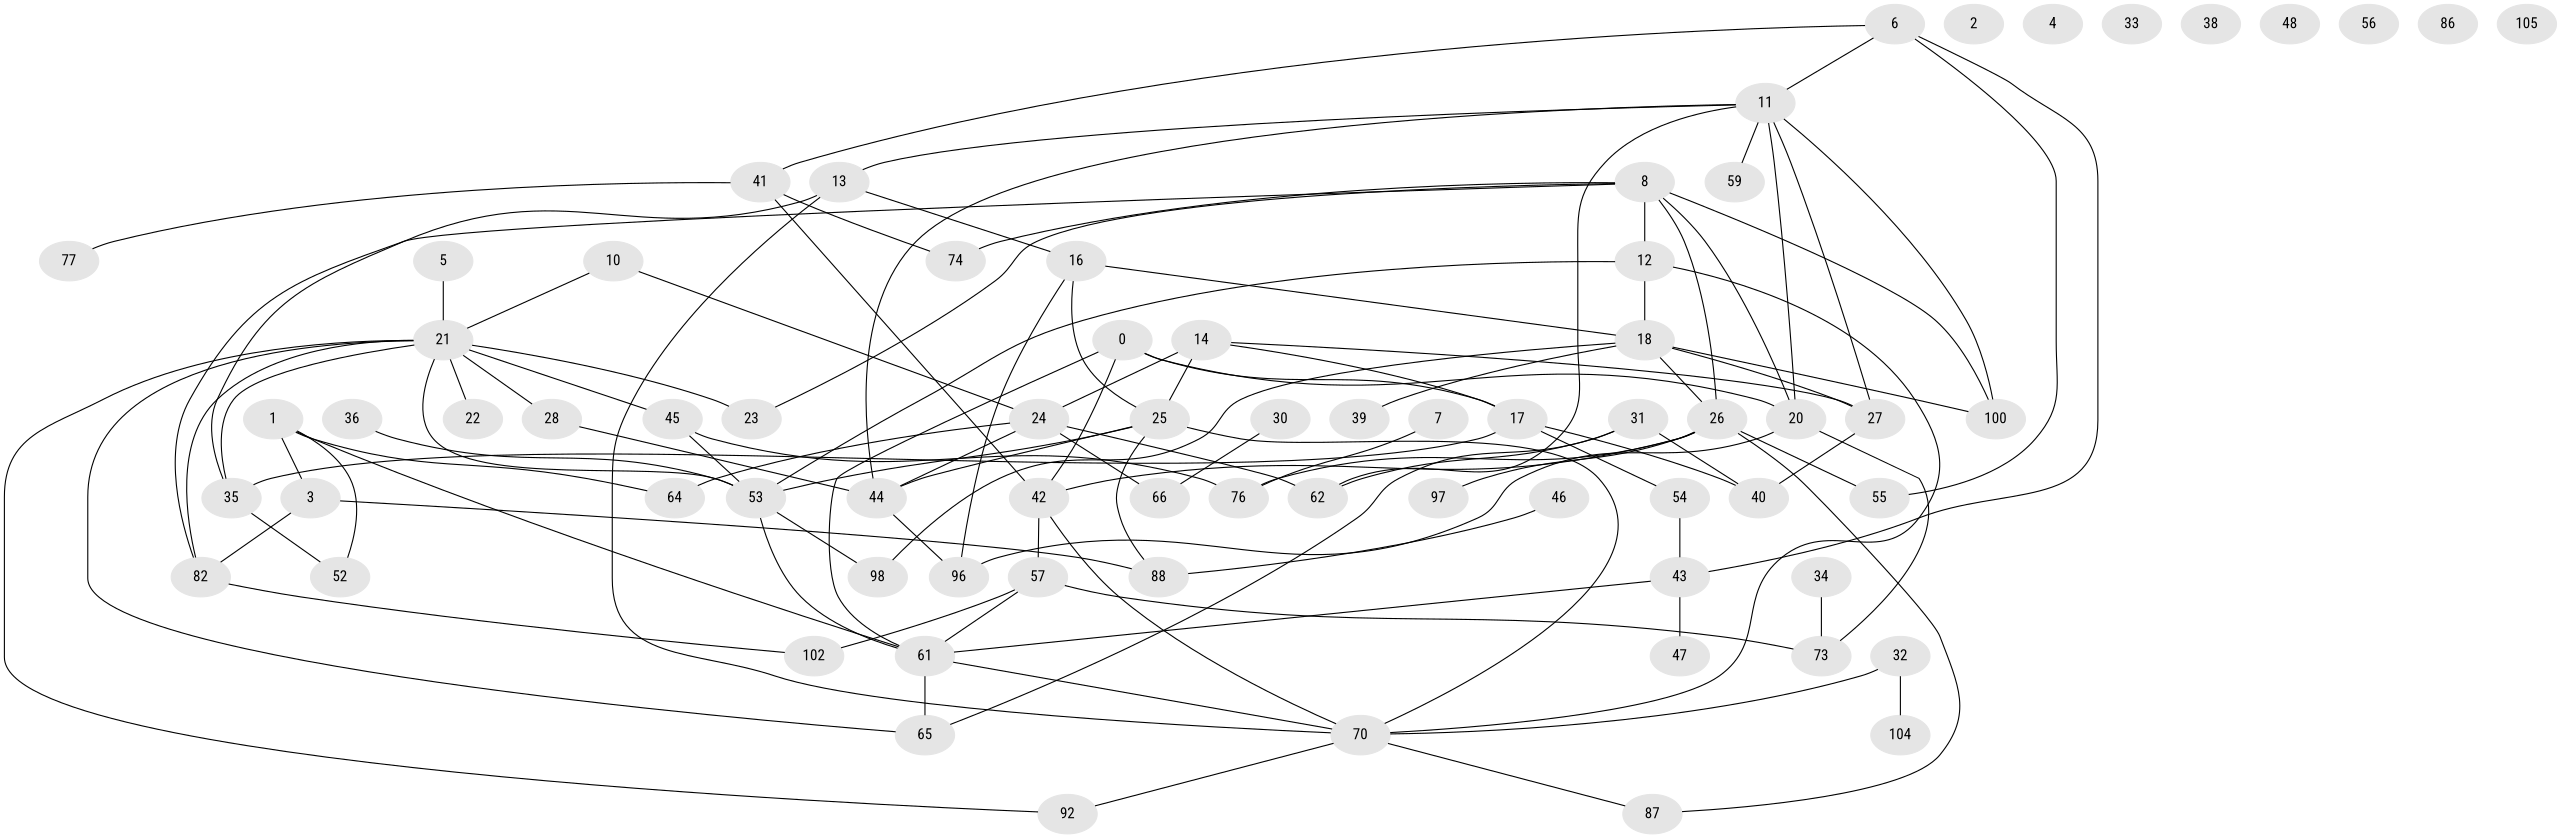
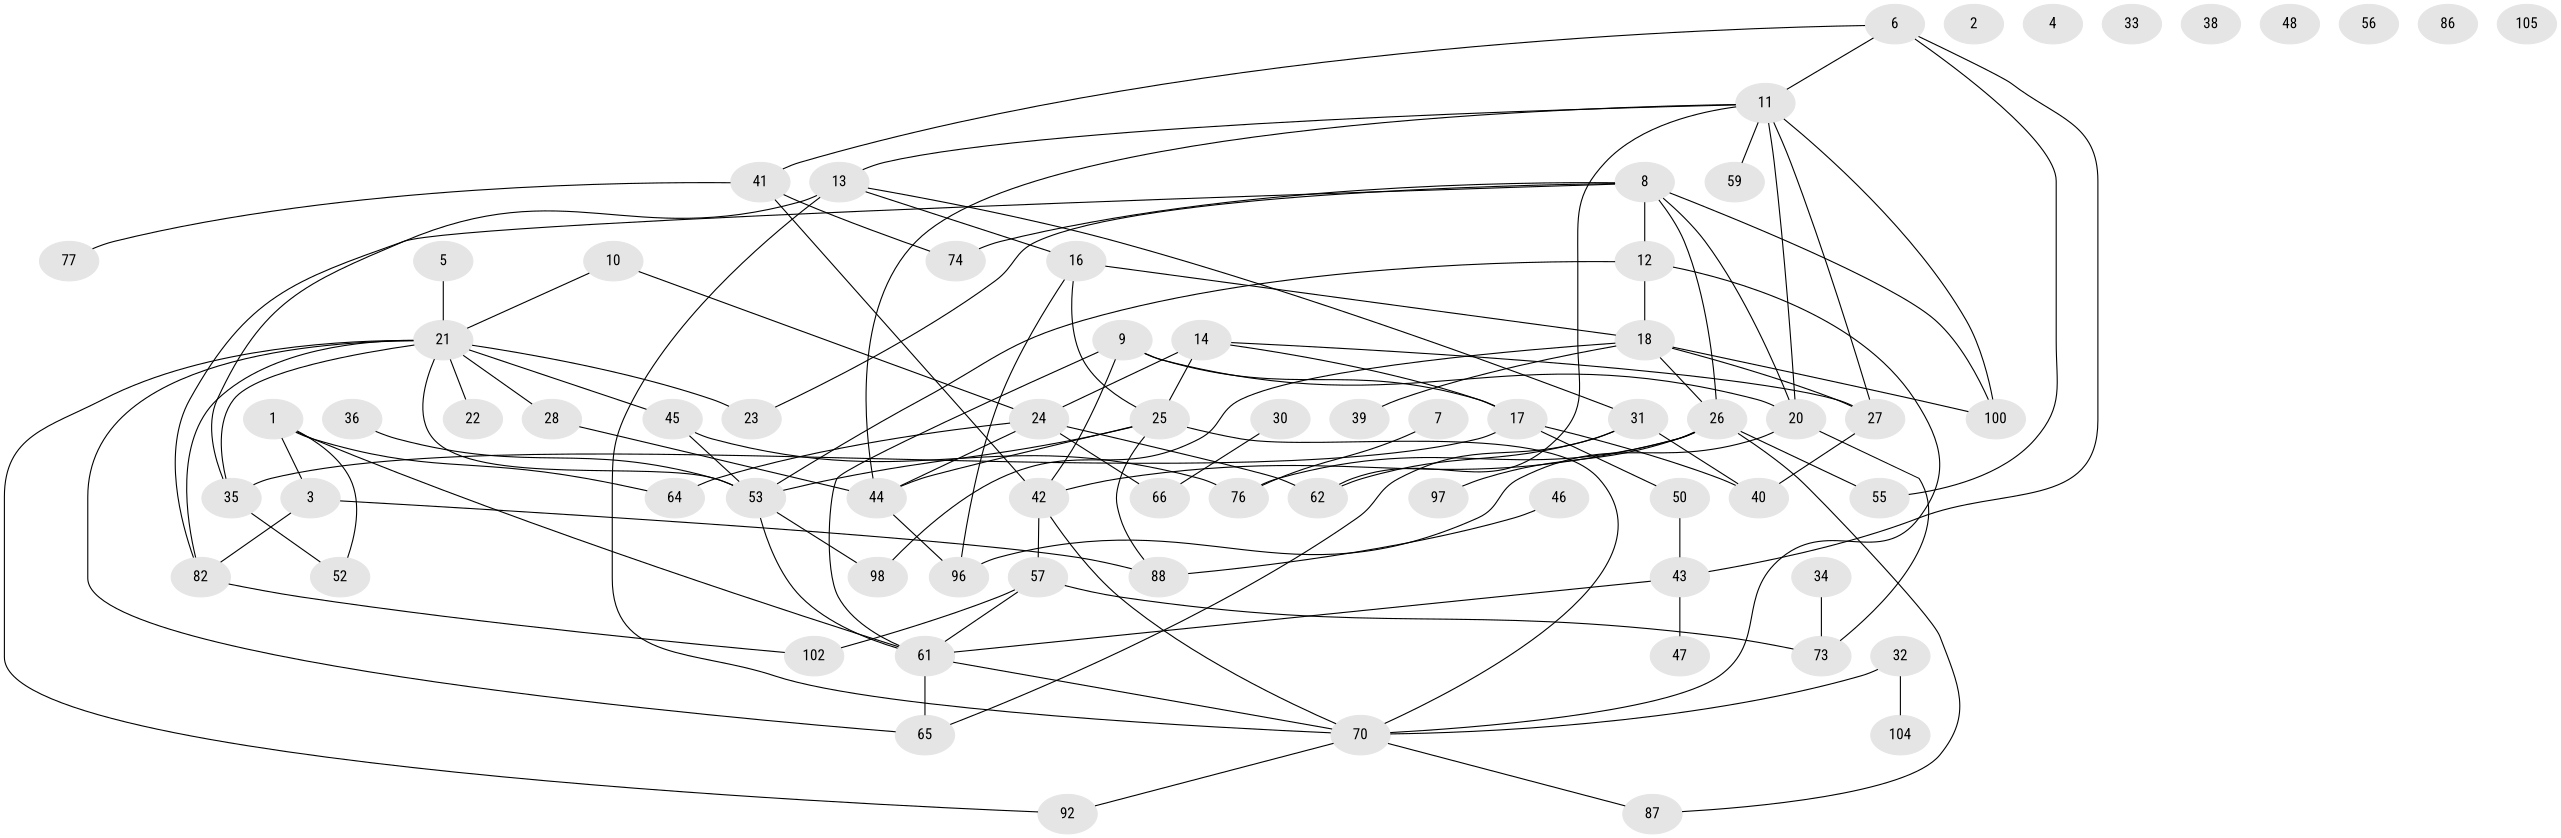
edge "13" -- "31": added
node "0": label "0" -> "9"
node "54": label "54" -> "50"
